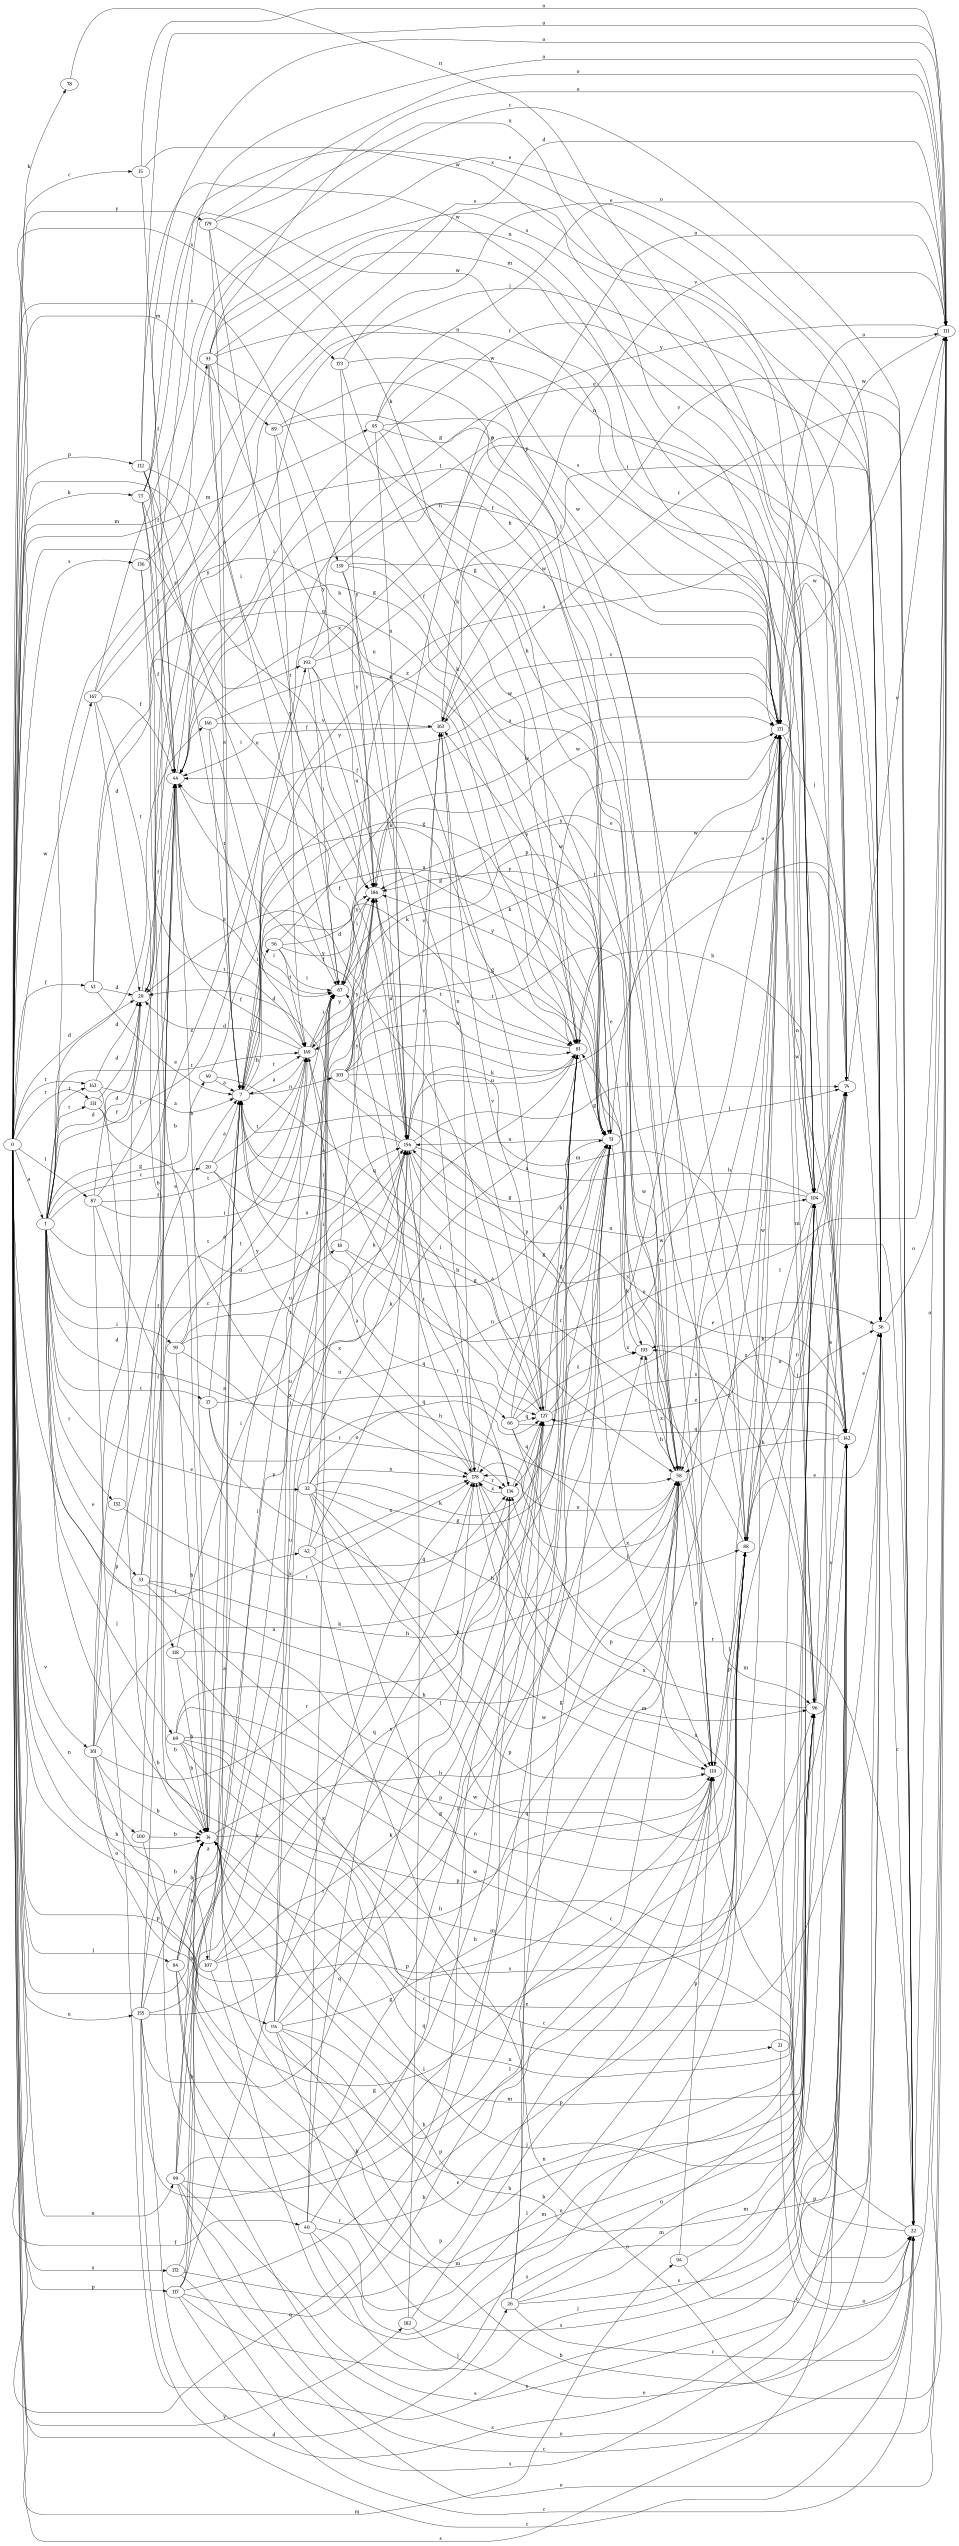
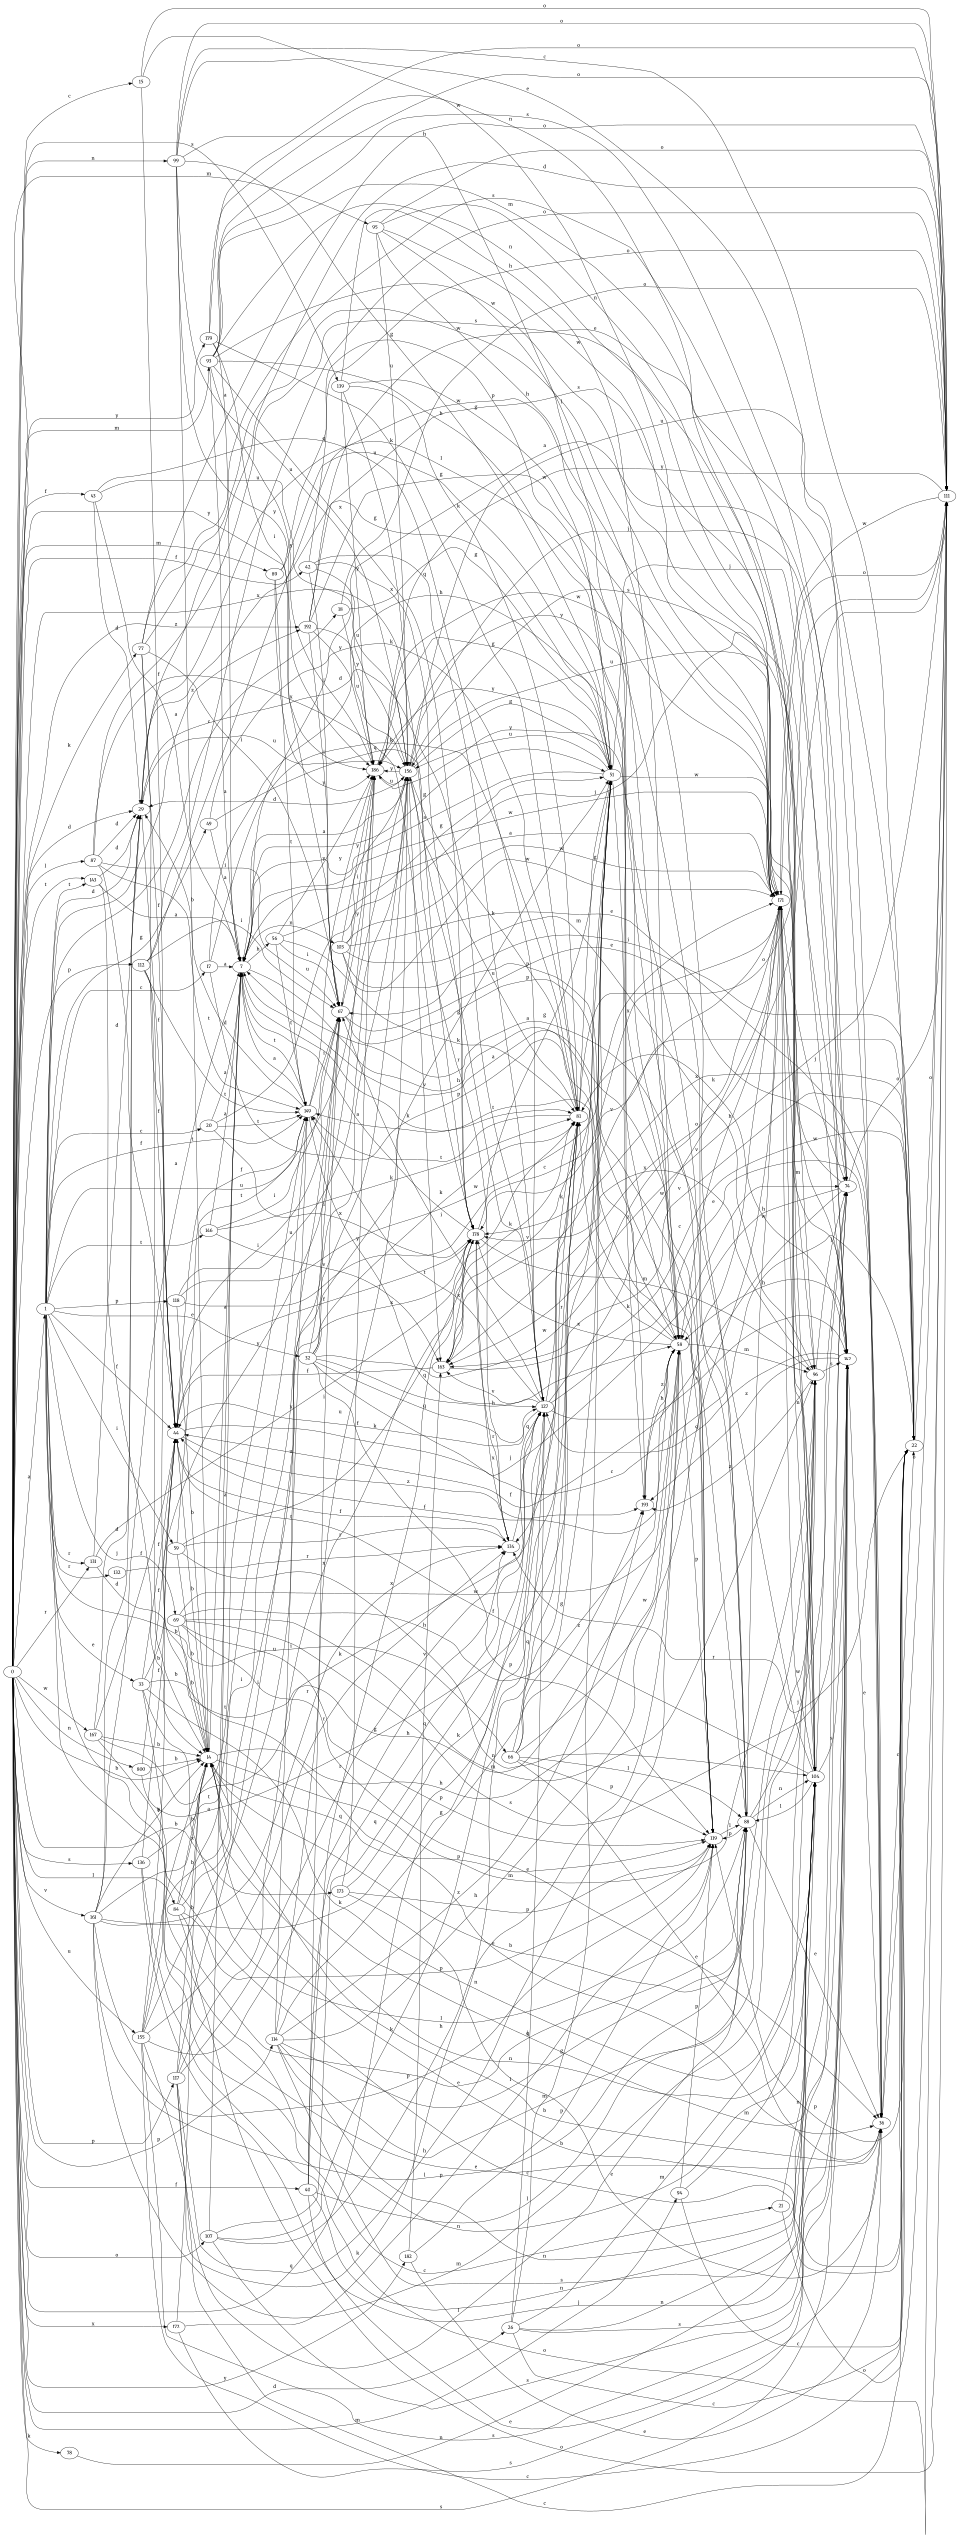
edge "167" -> "22": now "33" -> "22"
edge "29" -> "156": added, label "u"
node "100": label "100" -> "800"
